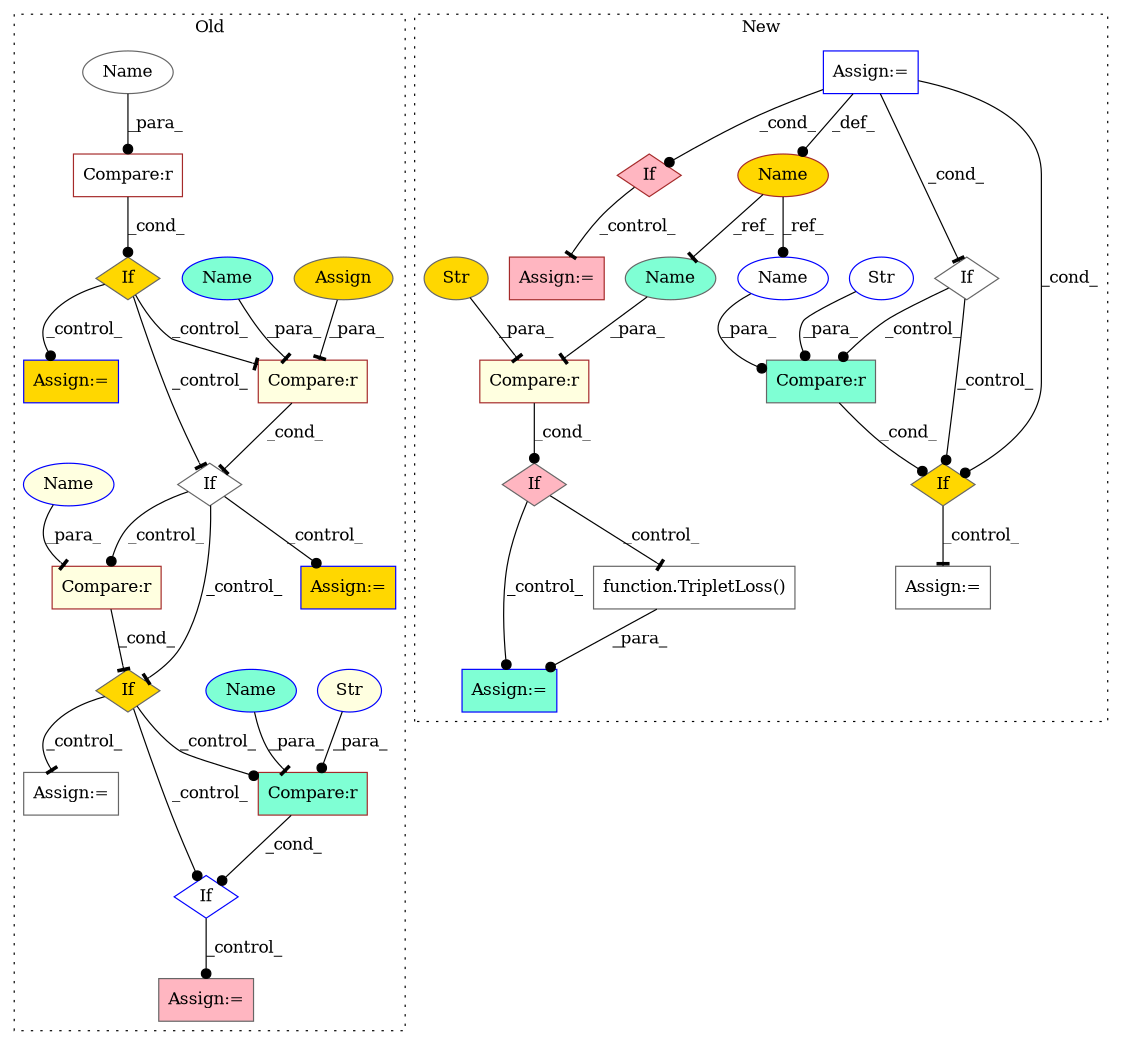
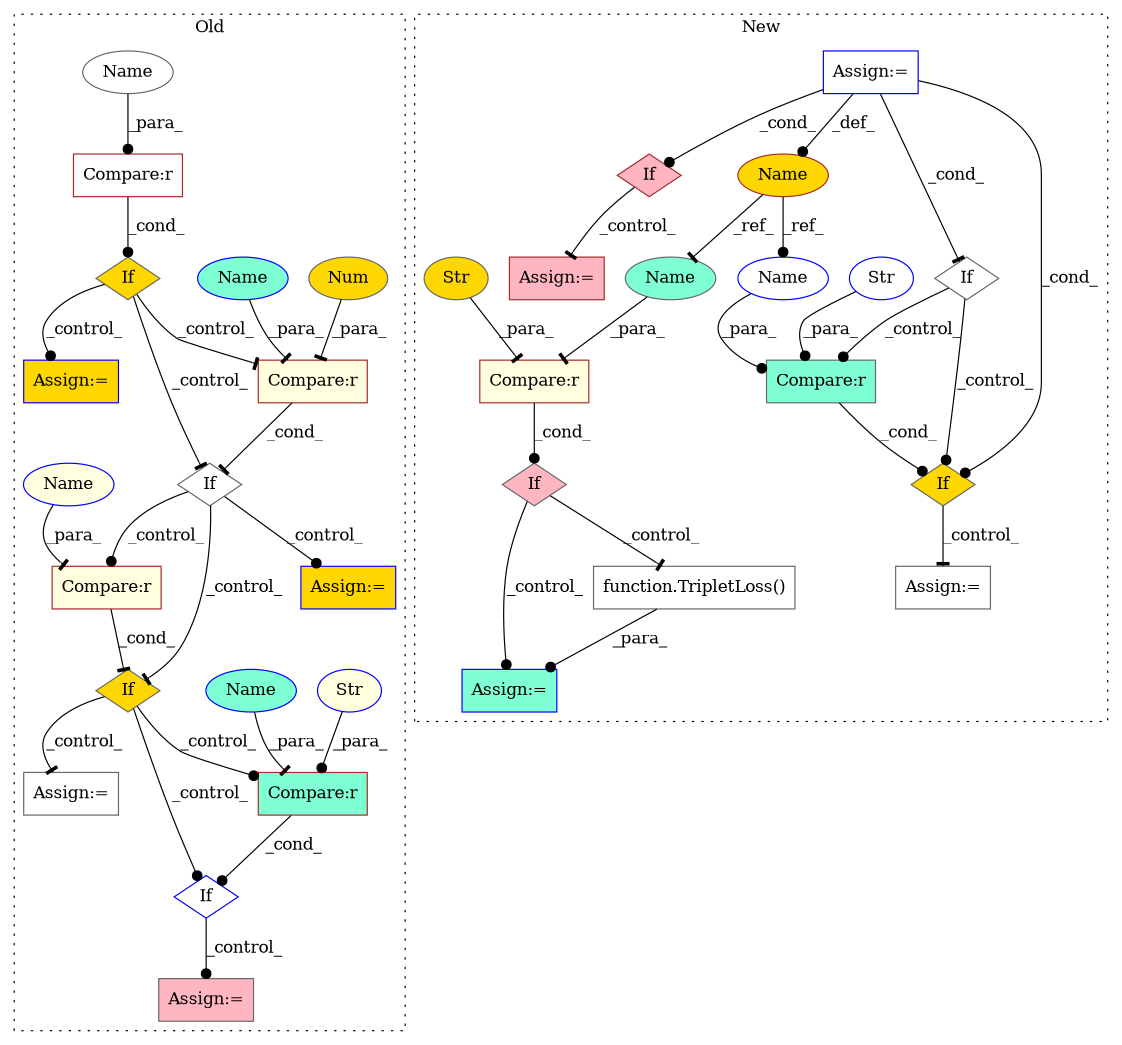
node "Assign": label "Assign" -> "Num"
